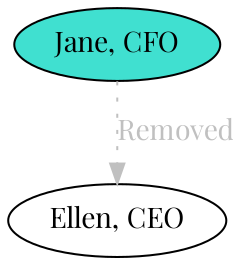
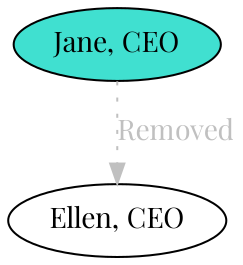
node "Jane, CFO": label "Jane, CFO" -> "Jane, CEO"
